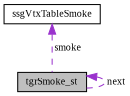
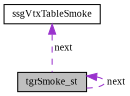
edge "tgrSmoke_st" -> "ssgVtxTableSmoke": label " smoke" -> " next"
